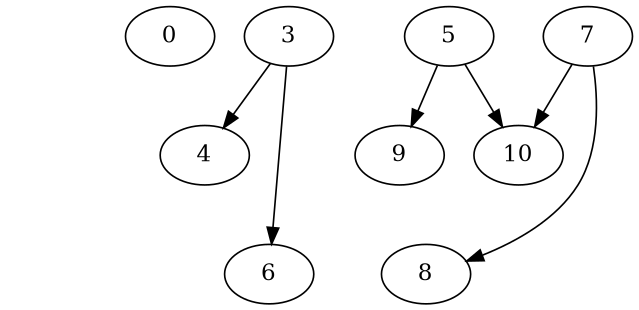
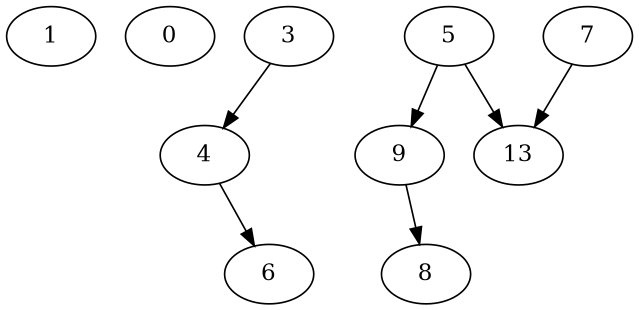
node "1": added
edge "3" -> "6": now "4" -> "6"
node "10": label "10" -> "13"
edge "7" -> "8": now "9" -> "8"
